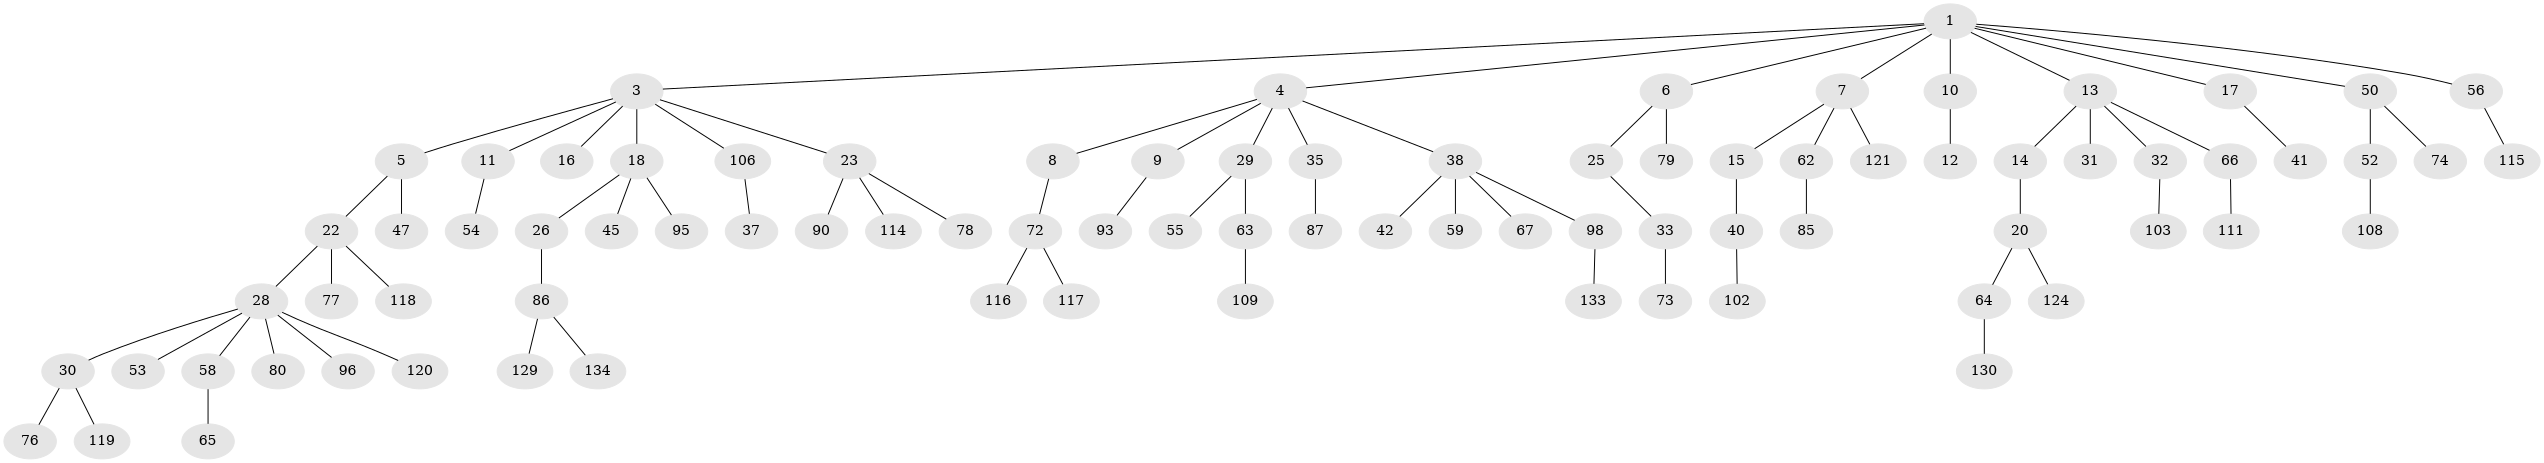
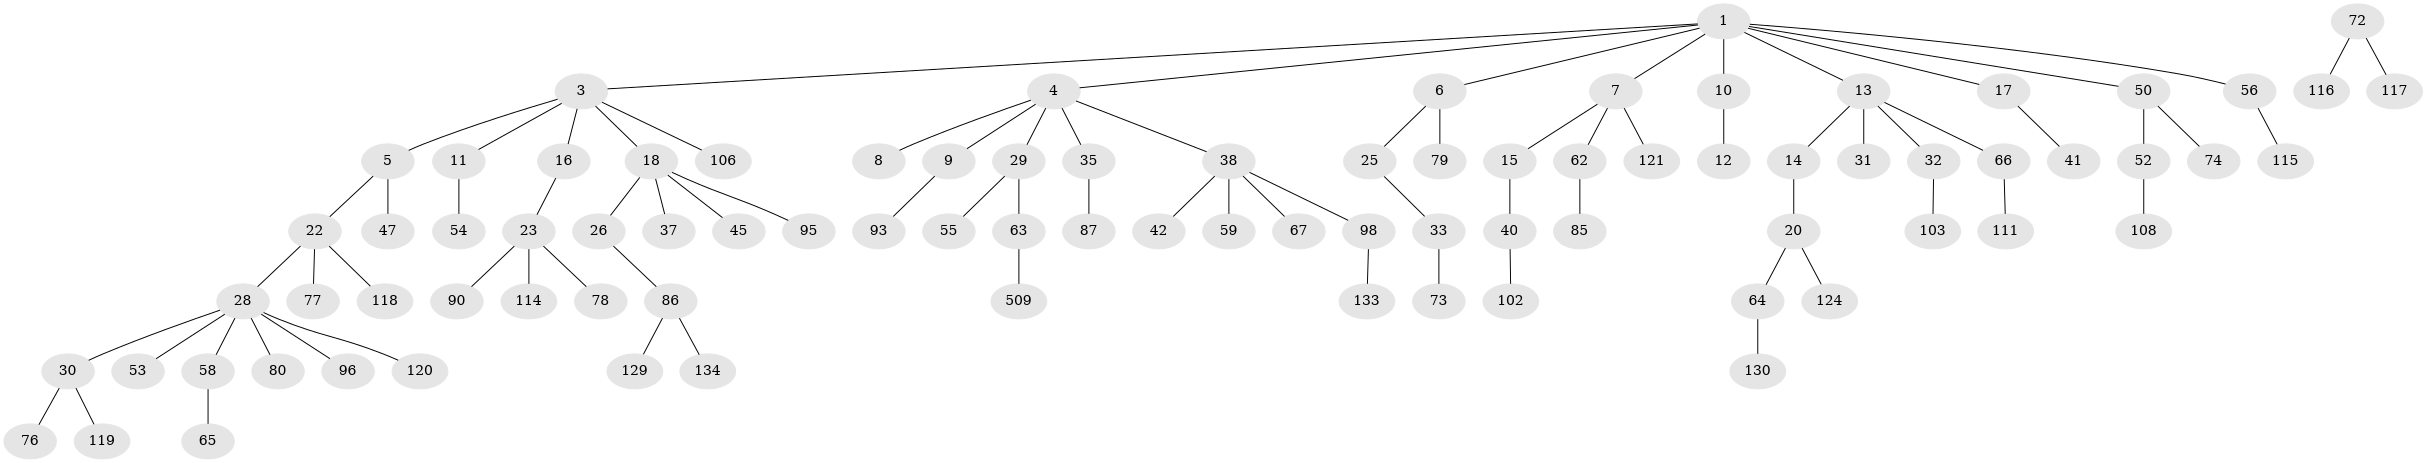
edge "3" -- "23": now "16" -- "23"
edge "106" -- "37": now "18" -- "37"
edge "8" -- "72": removed
node "109": label "109" -> "509"
